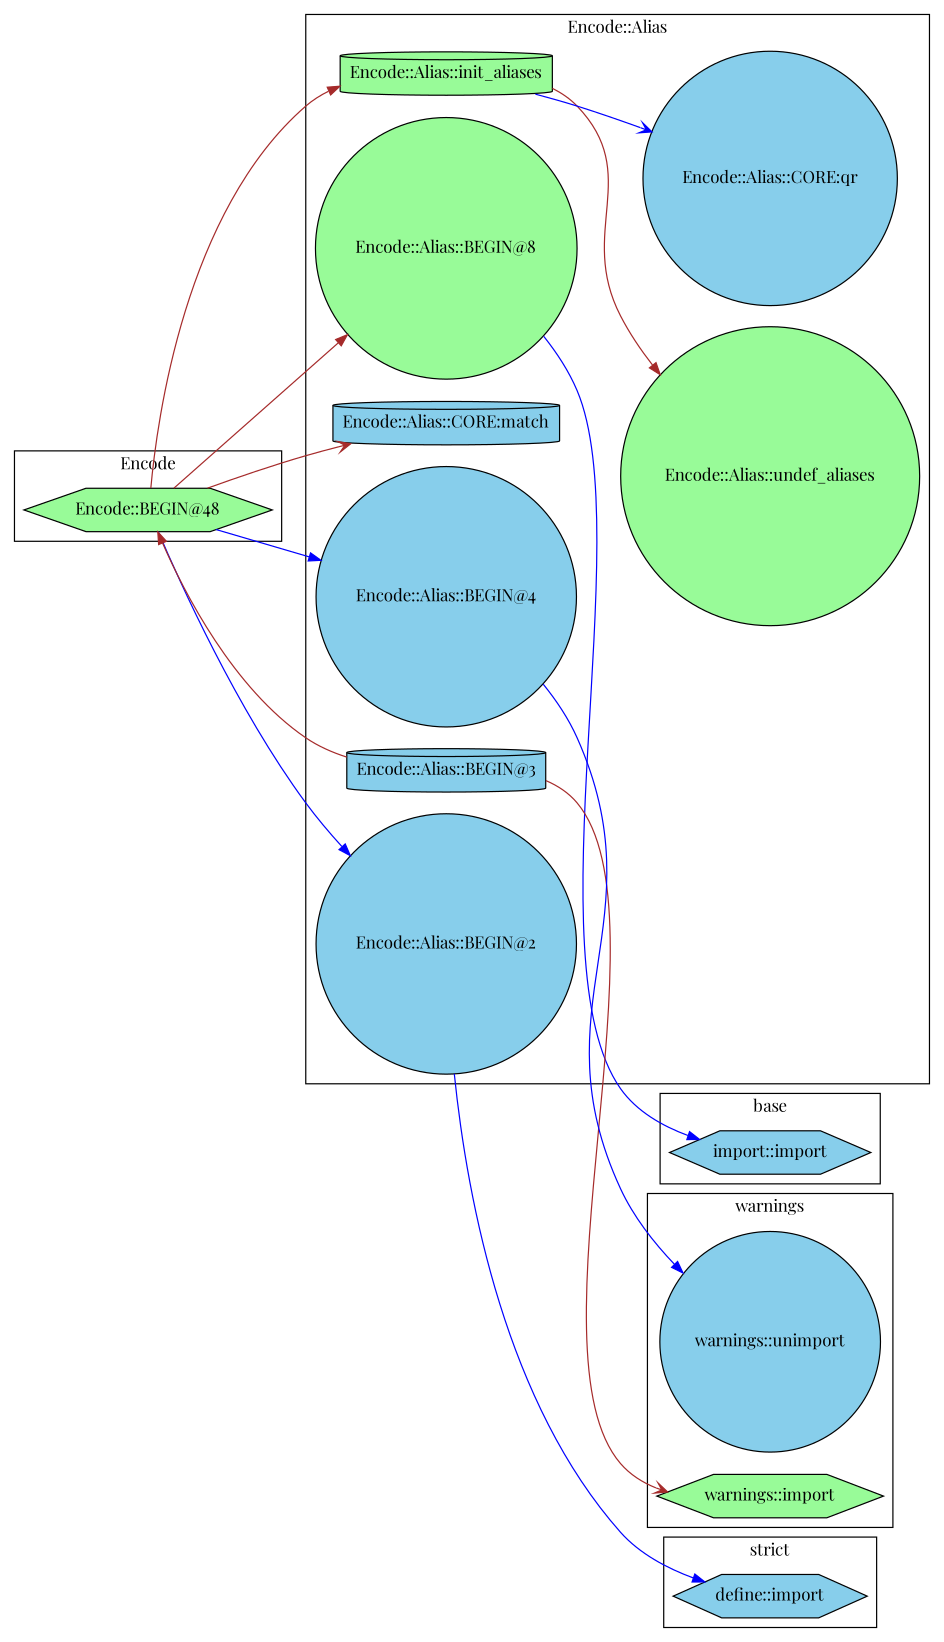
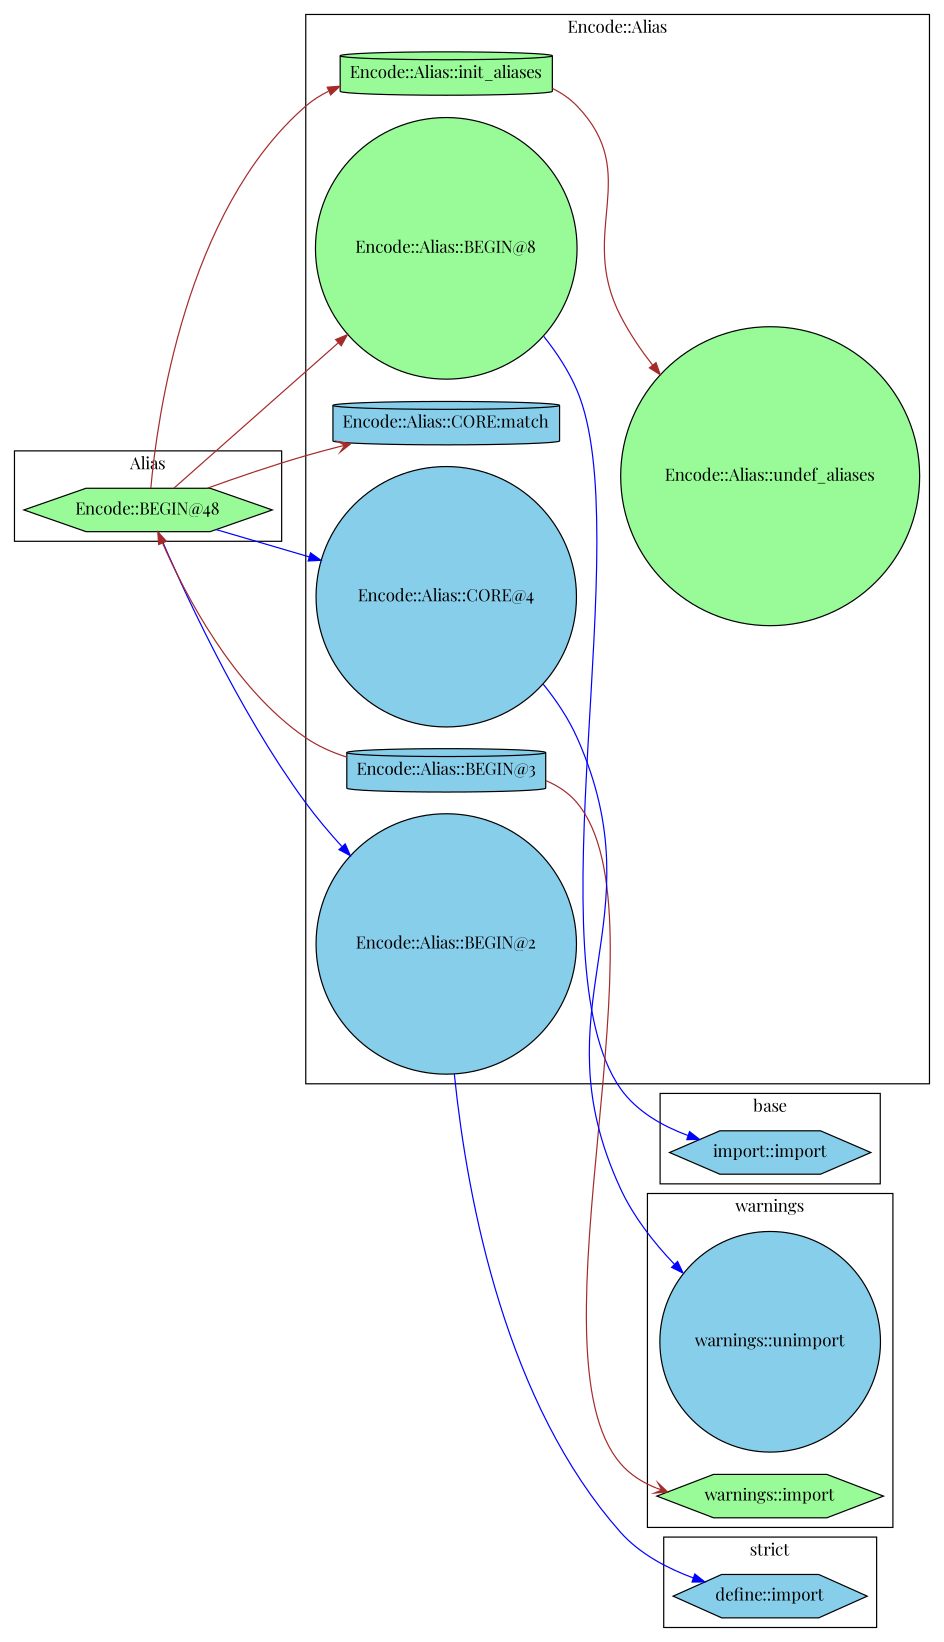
node "Encode::Alias::CORE:qr": removed
cluster "Encode": label "Encode" -> "Alias"
node "Encode::Alias::BEGIN@4": label "Encode::Alias::BEGIN@4" -> "Encode::Alias::CORE@4"
